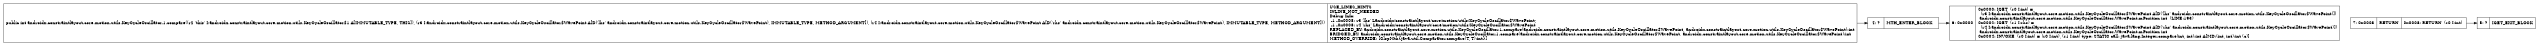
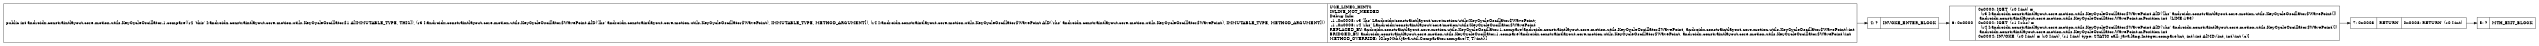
node "4: ?": text "MTH_ENTER_BLOCK" -> "INVOKE_ENTER_BLOCK"
edge "6: 0x0000" -> "7: 0x0008": added
node "5: ?": text "IGET_EXIT_BLOCK" -> "MTH_EXIT_BLOCK"
